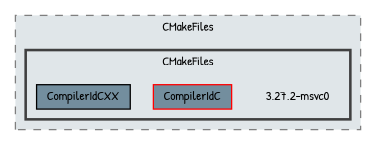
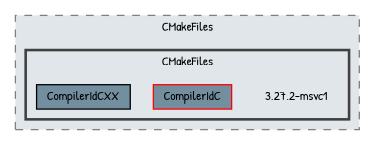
node "3.27.2-msvc0": label "3.27.2-msvc0" -> "3.27.2-msvc1"
